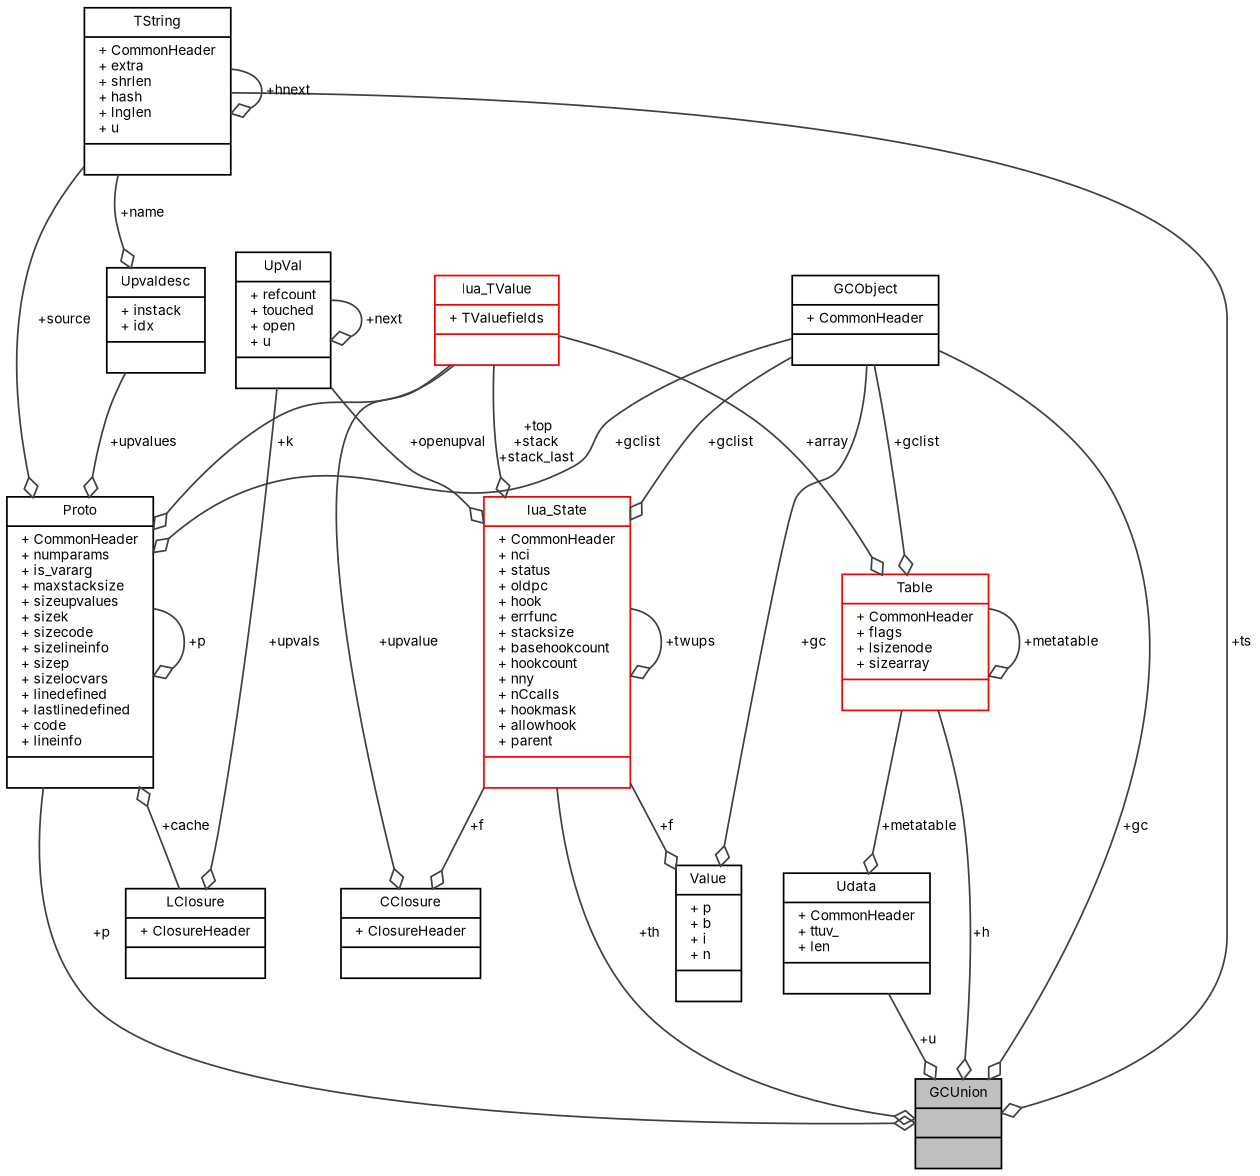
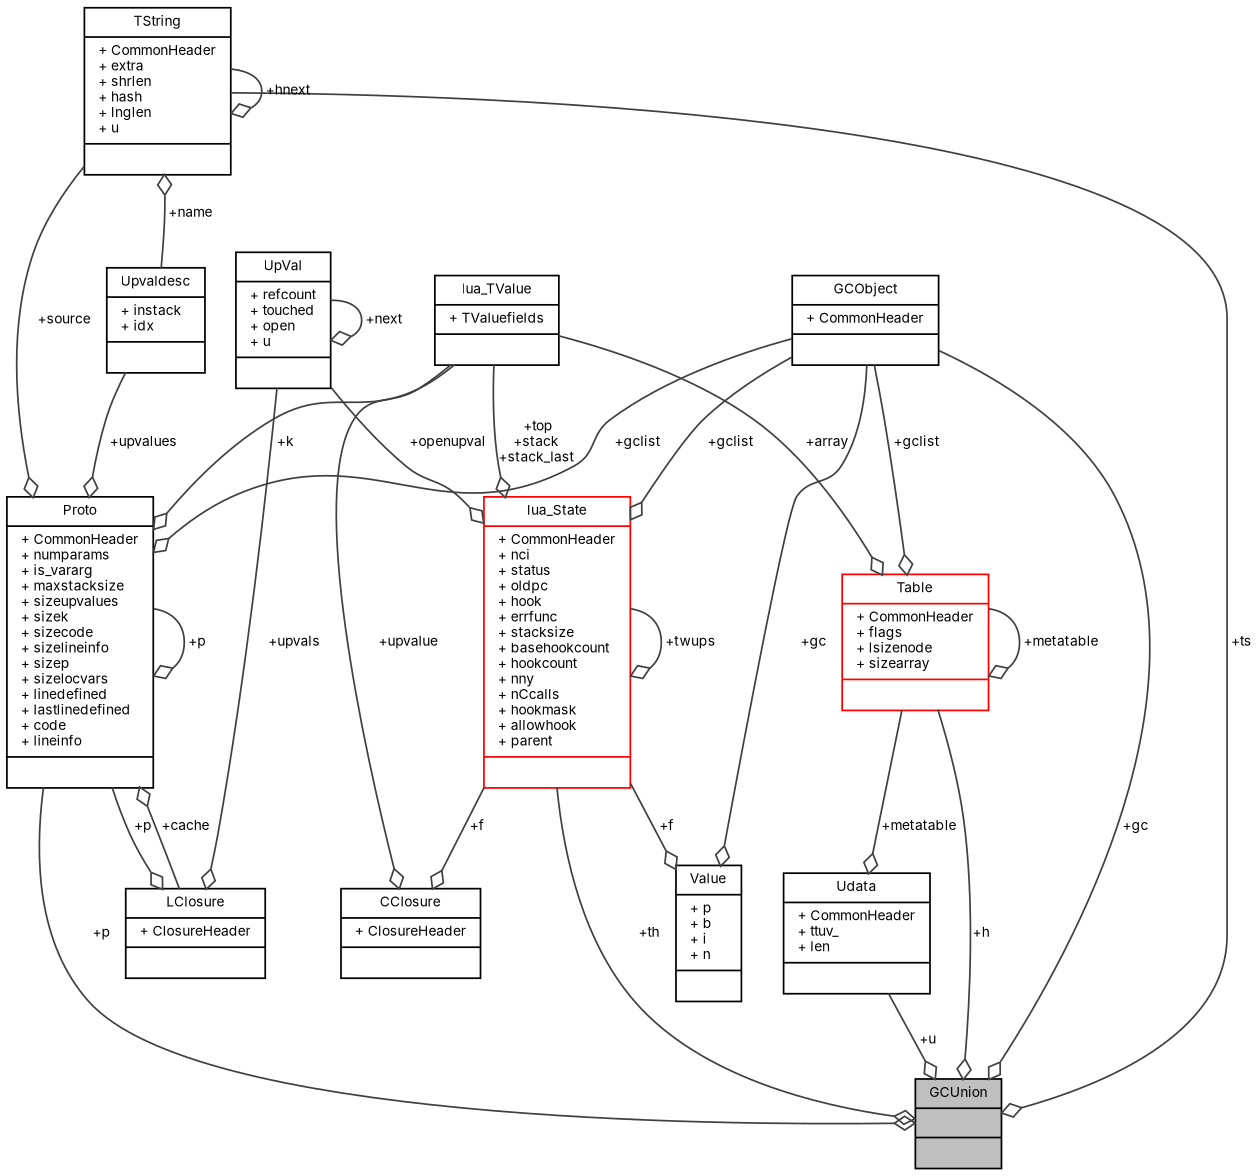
edge "TString" -> "Upvaldesc": reversed
node "lua_TValue": color red -> black
edge "Proto" -> "LClosure": added, label "+p"
